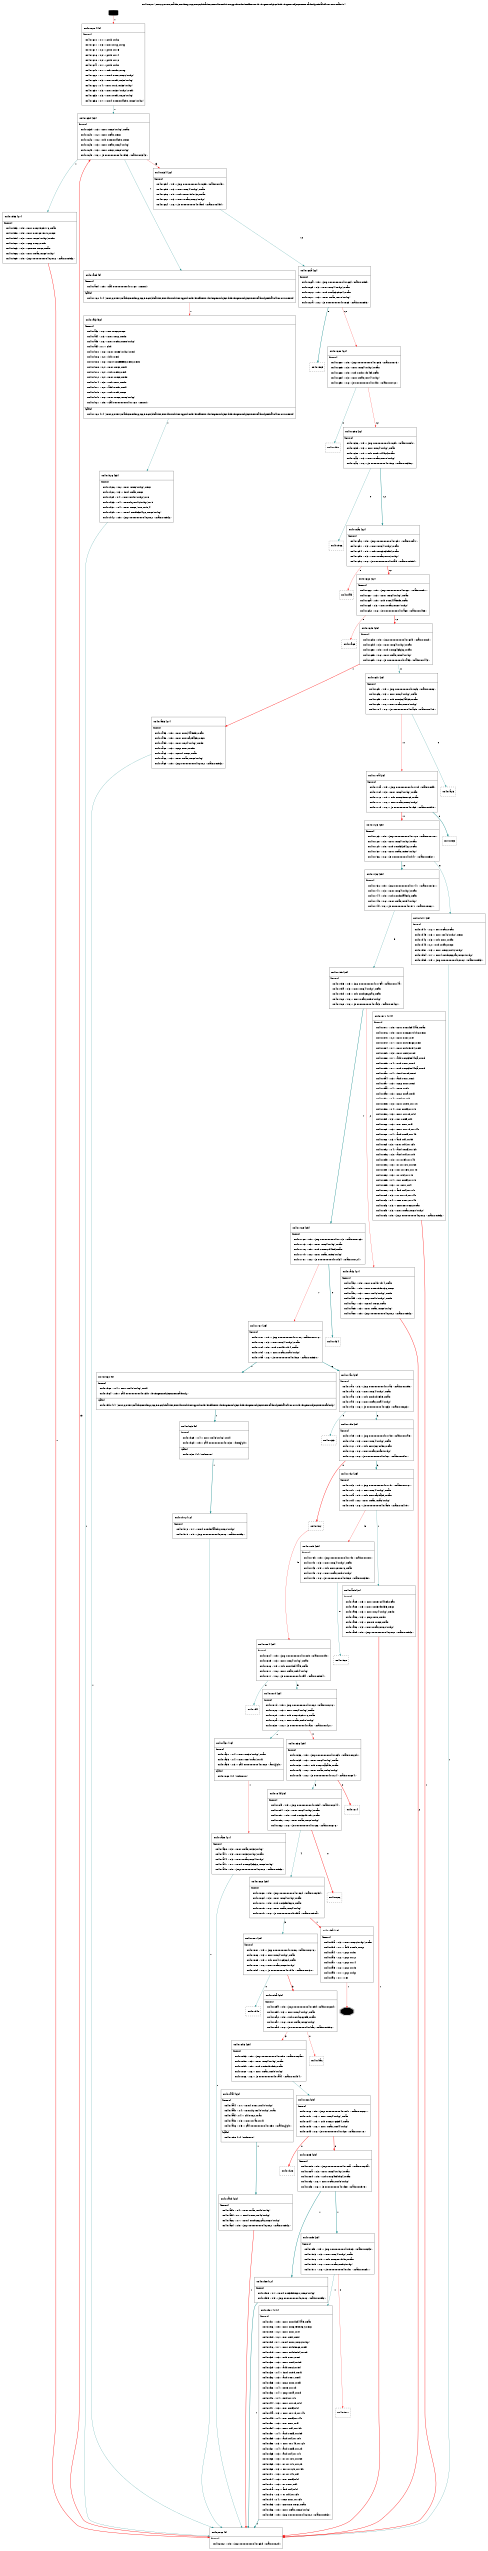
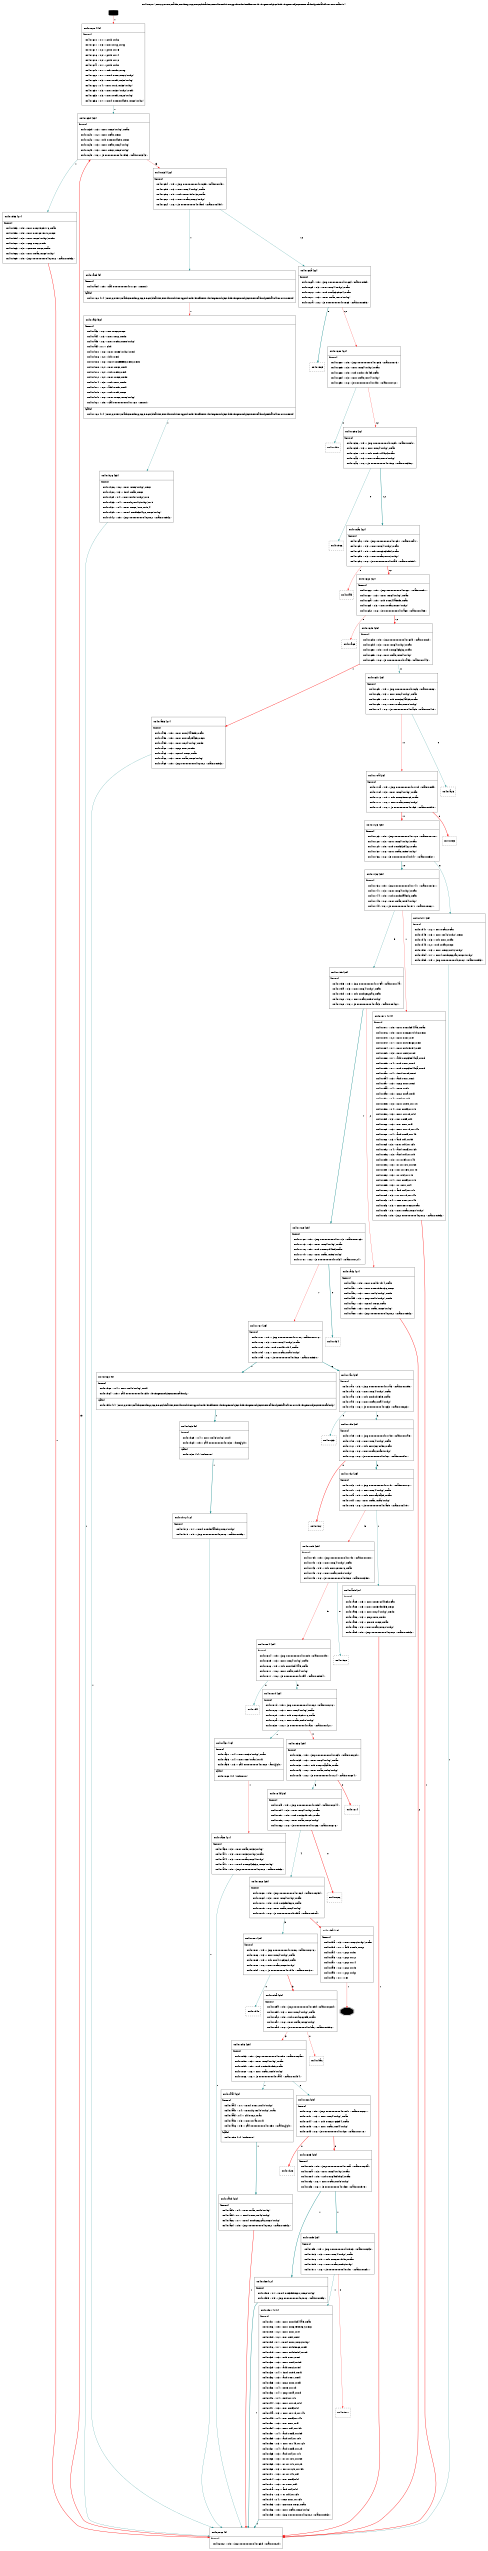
edge "0x40163d [23]" -> "0x401aed [5]": now "0x401654 [22]" -> "0x401aed [5]"
edge "0x40170a [25]" -> "0x401fc5": color teal -> red
edge "0x40173c [25]" -> "0x401e71 [144]": added, label "1"
edge "0x401bc7" -> "0x401804 [25]": now "0x4017eb [25]" -> "0x401804 [25]"
edge "0x4018b3 [25]" -> "0x401aa4 [23]": added, label "1"
